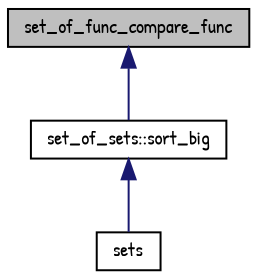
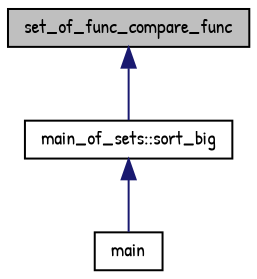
node "set_of_sets::sort_big": label "set_of_sets::sort_big" -> "main_of_sets::sort_big"
node "sets": label "sets" -> "main"
